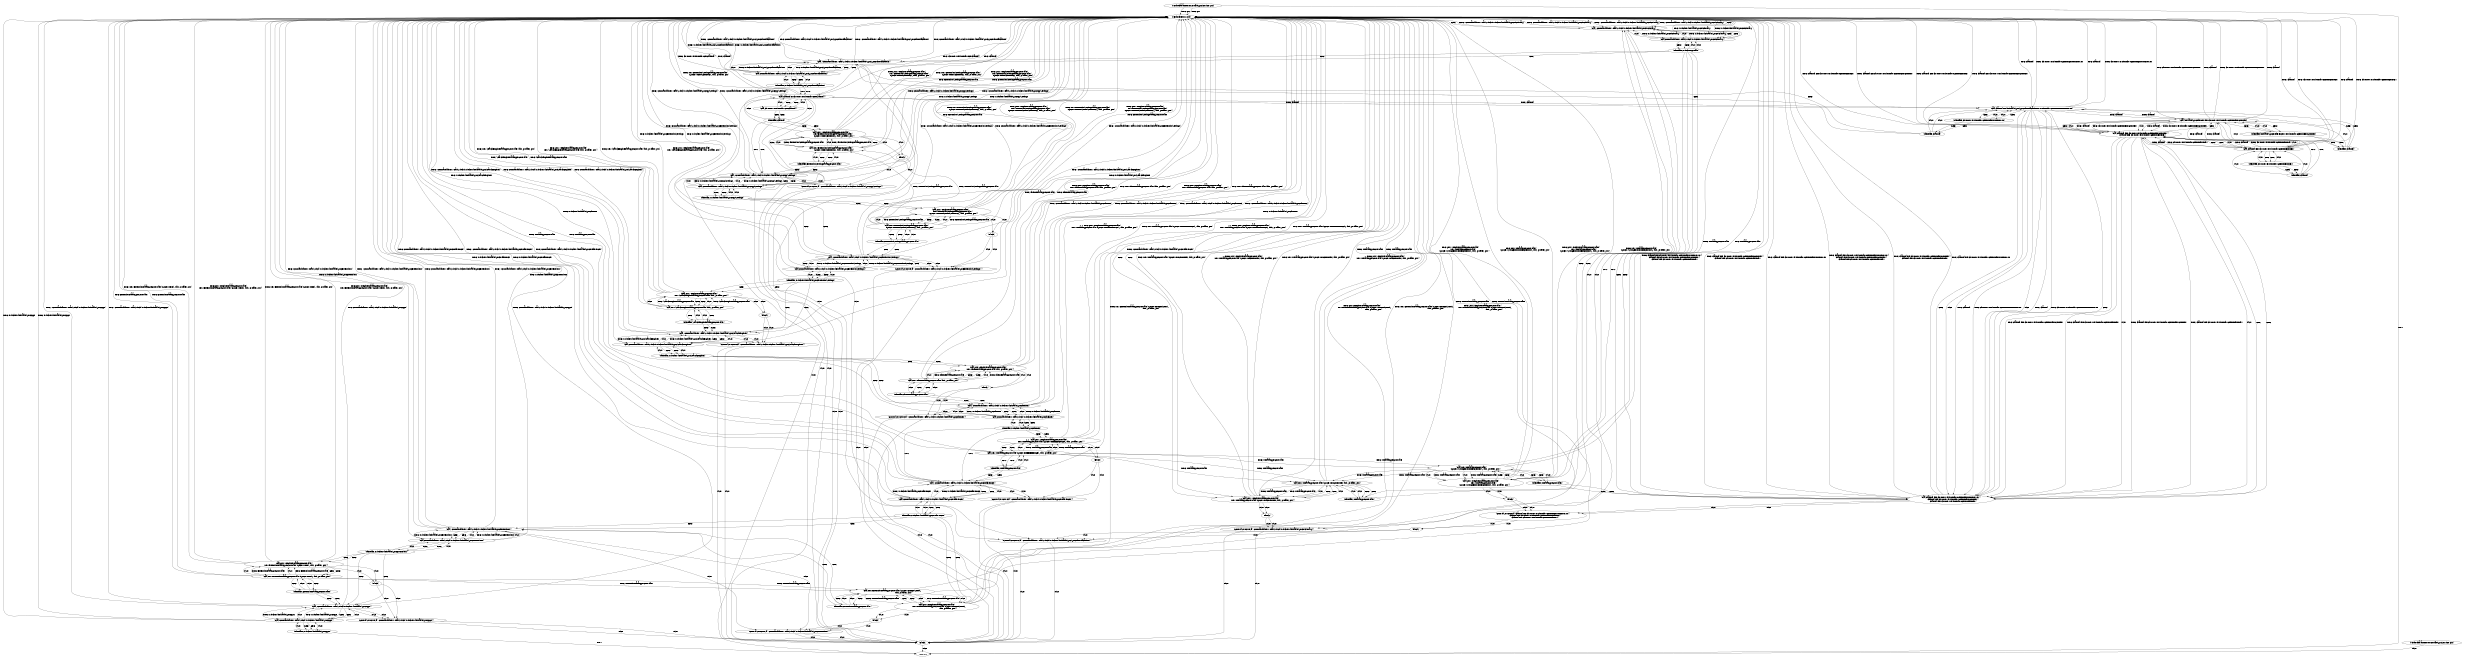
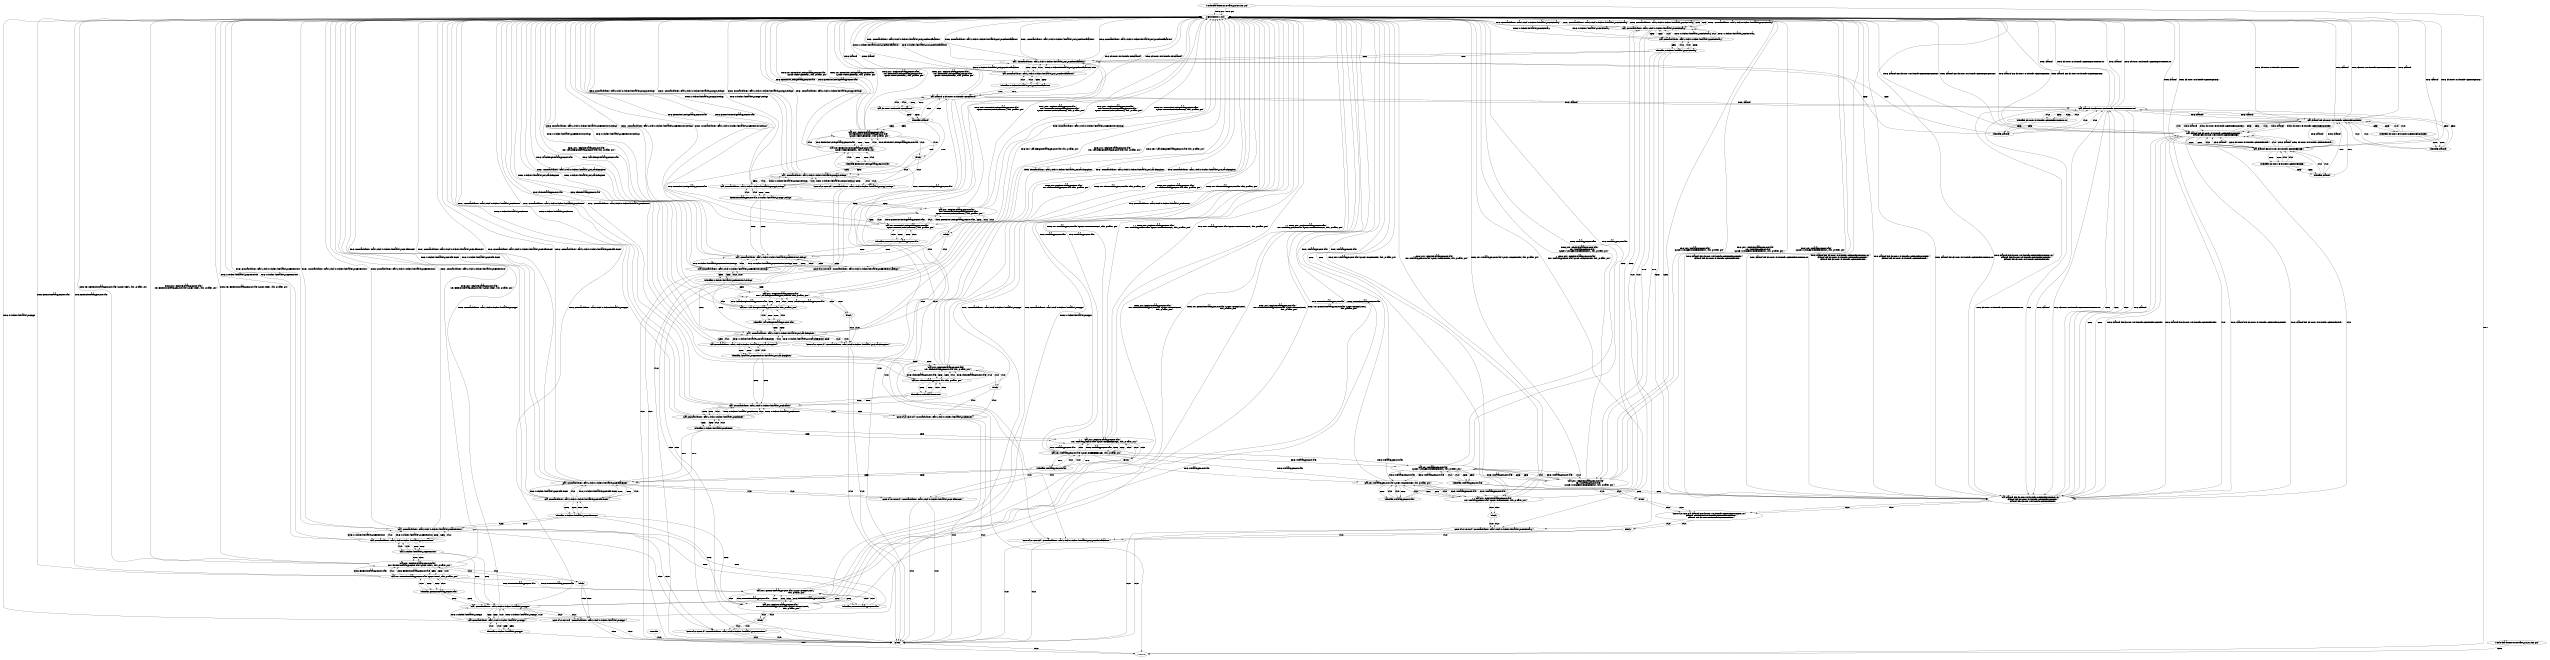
node "(Identifier,switches::profile)": label "(Identifier,switches::profile)" -> "(Identifier,switches::kDisableSyncDictionary)"
node "(Call,channel == kDisableSyncSyncedNotifications::VersionInfo::CHANNEL_UNKNOWN)": label "(Call,channel == kDisableSyncSyncedNotifications::VersionInfo::CHANNEL_UNKNOWN)" -> "(Call,channel == chrome::VersionInfo::CHANNEL_UNKNOWN)"
node "(Call,kDisableSyncThemes == chrome::VersionInfo::CHANNEL_CANARY)": label "(Call,kDisableSyncThemes == chrome::VersionInfo::CHANNEL_CANARY)" -> "(Call,channel == chrome::VersionInfo::CHANNEL_CANARY)"
node "(Identifier,kDisableSyncPreferences::VersionInfo::CHANNEL_CANARY)": label "(Identifier,kDisableSyncPreferences::VersionInfo::CHANNEL_CANARY)" -> "(Identifier,chrome::VersionInfo::CHANNEL_CANARY)"
node "(Identifier,switches::kDisableSyncAppSettings)": label "(Identifier,switches::kDisableSyncAppSettings)" -> "(ExtensionDataTypeController,switches::kDisableSyncAppSettings)"
node "(Identifier,switches::kDisableSyncSearchEngines)": label "(Identifier,switches::kDisableSyncSearchEngines)" -> "(Identifier,kDisableSyncExtensions::kDisableSyncSearchEngines)"
node "(Identifier,ThemeDataTypeController)": label "(Identifier,ThemeDataTypeController)" -> "(Identifier,MethodParameterOut)"
node "(Identifier,switches::kDisableSyncExtensions)": label "(Identifier,switches::kDisableSyncExtensions)" -> "(Call,switches::kDisableSyncExtensions)"
node "1000159": added
edge "(MethodParameterOut,ProfileSyncService* pss)" -> "1000100": label "AST: " -> "CFG: "
